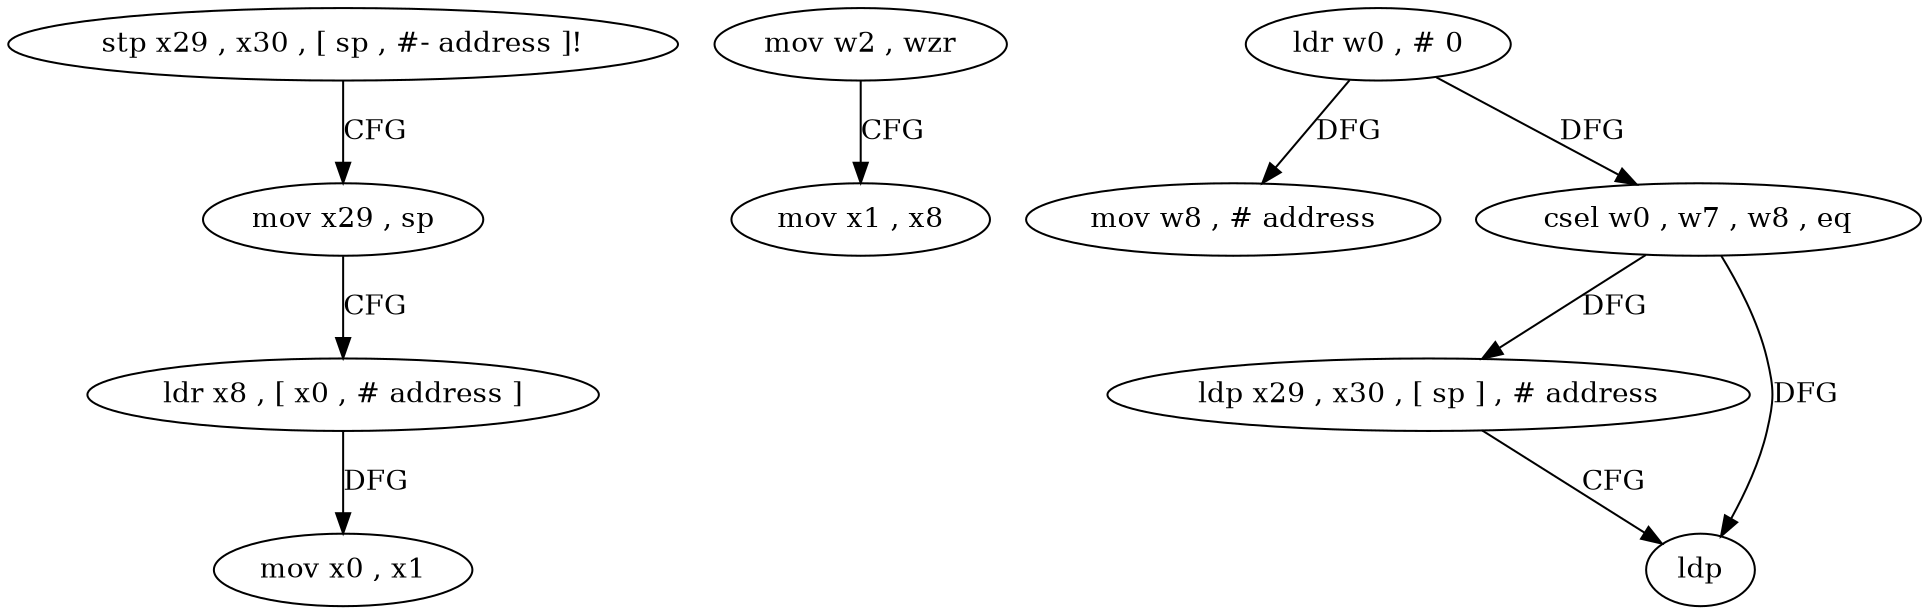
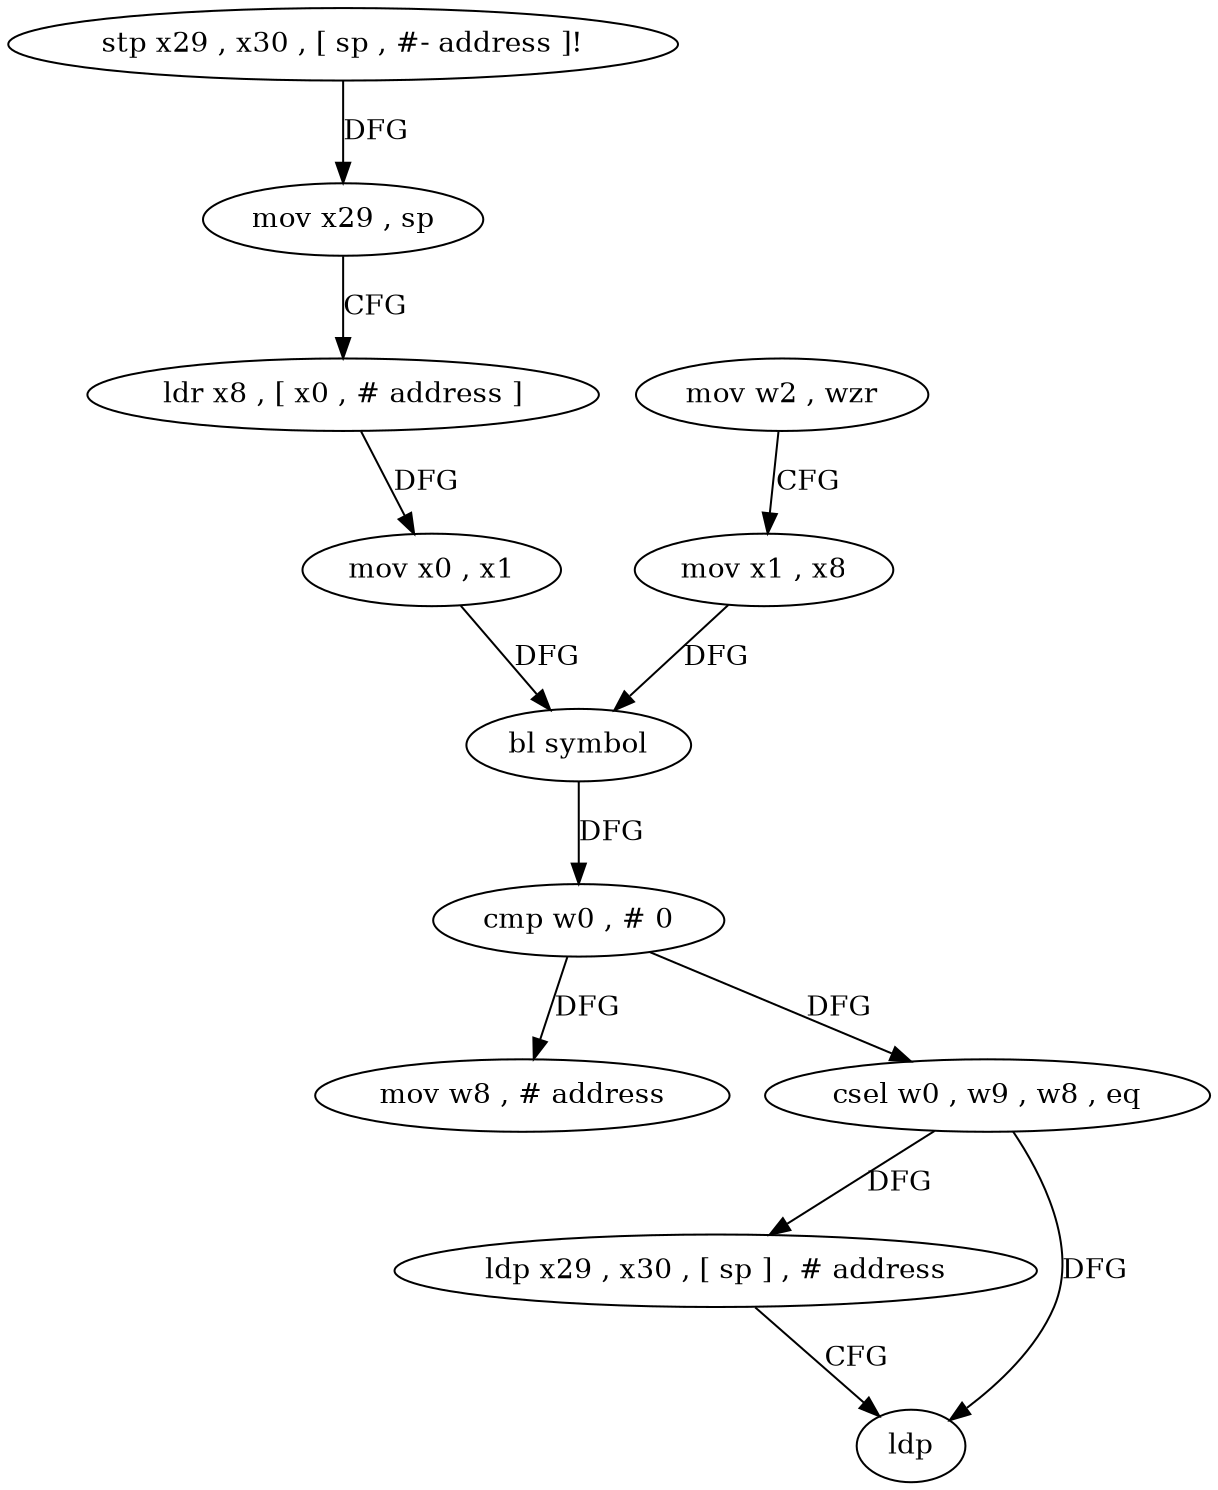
node "ldr w0 , # 0": label "ldr w0 , # 0" -> "cmp w0 , # 0"
edge "stp x29 , x30 , [ sp , #- address ]!" -> "mov x29 , sp": label "CFG" -> "DFG"
node "csel w0 , w7 , w8 , eq": label "csel w0 , w7 , w8 , eq" -> "csel w0 , w9 , w8 , eq"
node "bl symbol": added
